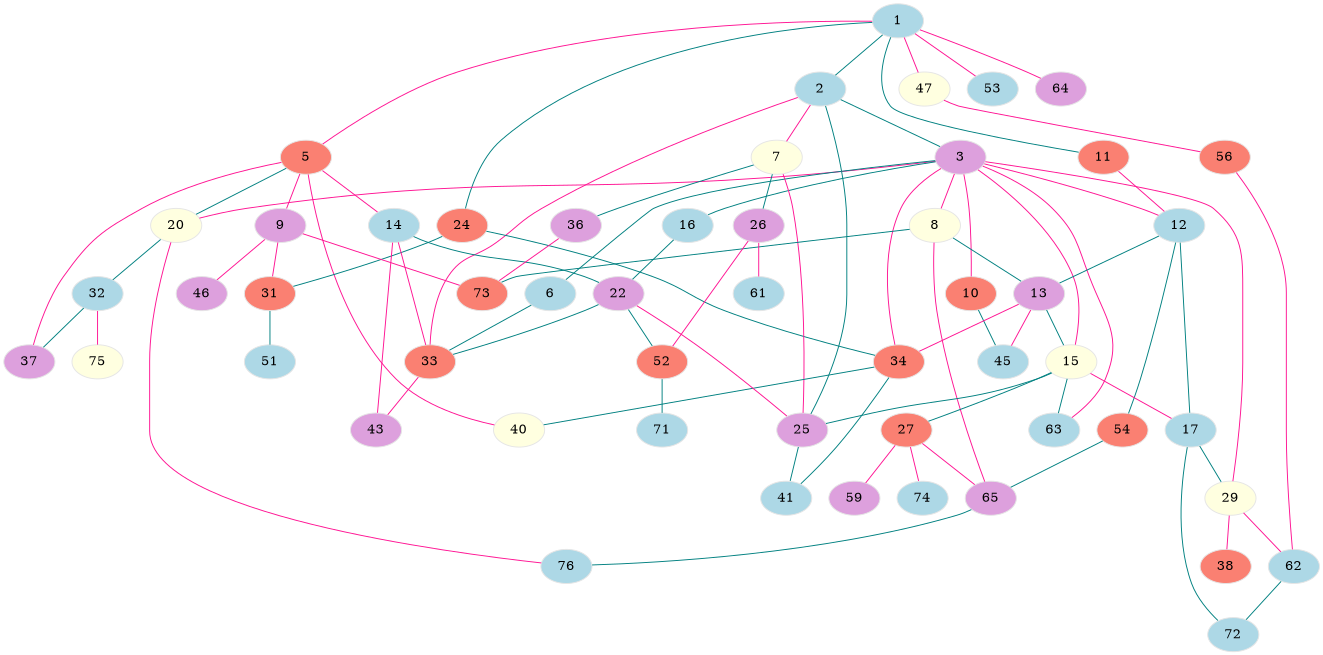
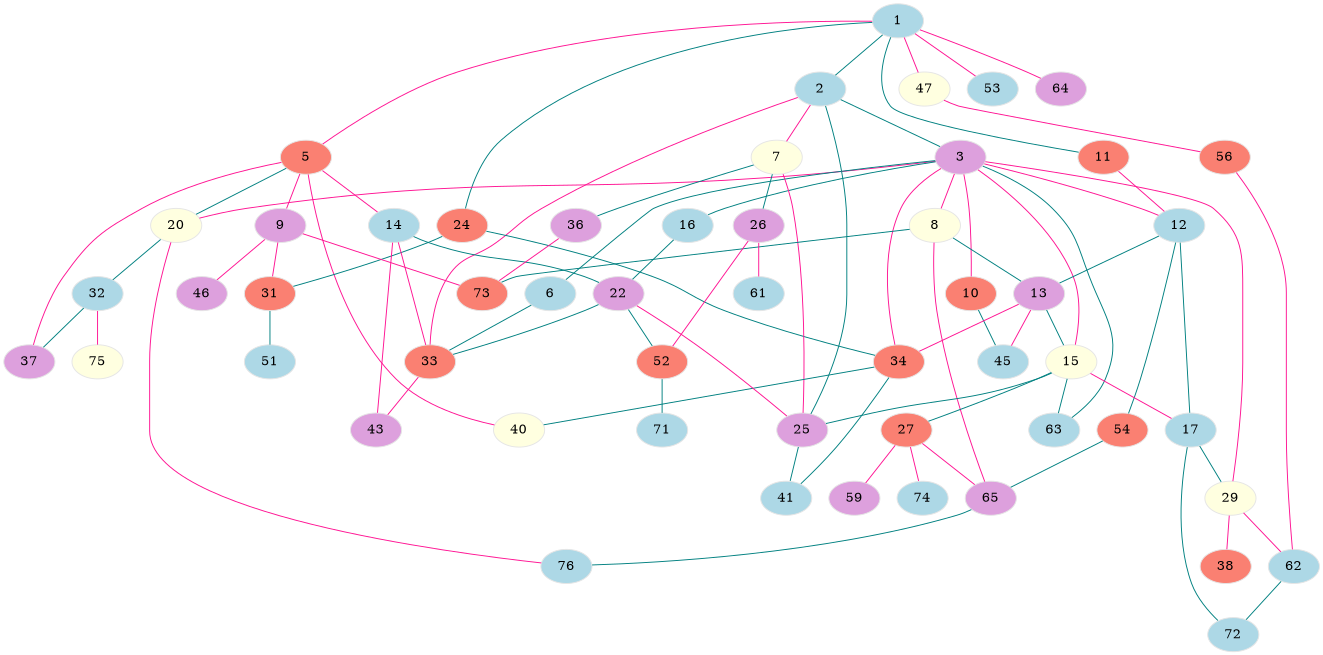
edge "3" -- "63": color deeppink -> teal
